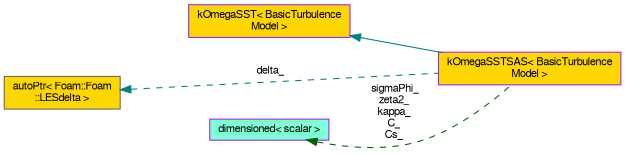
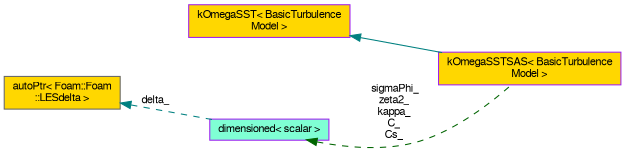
edge "kOmegaSSTSAS< BasicTurbulence Model >" -> "autoPtr< Foam::Foam ::LESdelta >": now "dimensioned< scalar >" -> "autoPtr< Foam::Foam ::LESdelta >"
